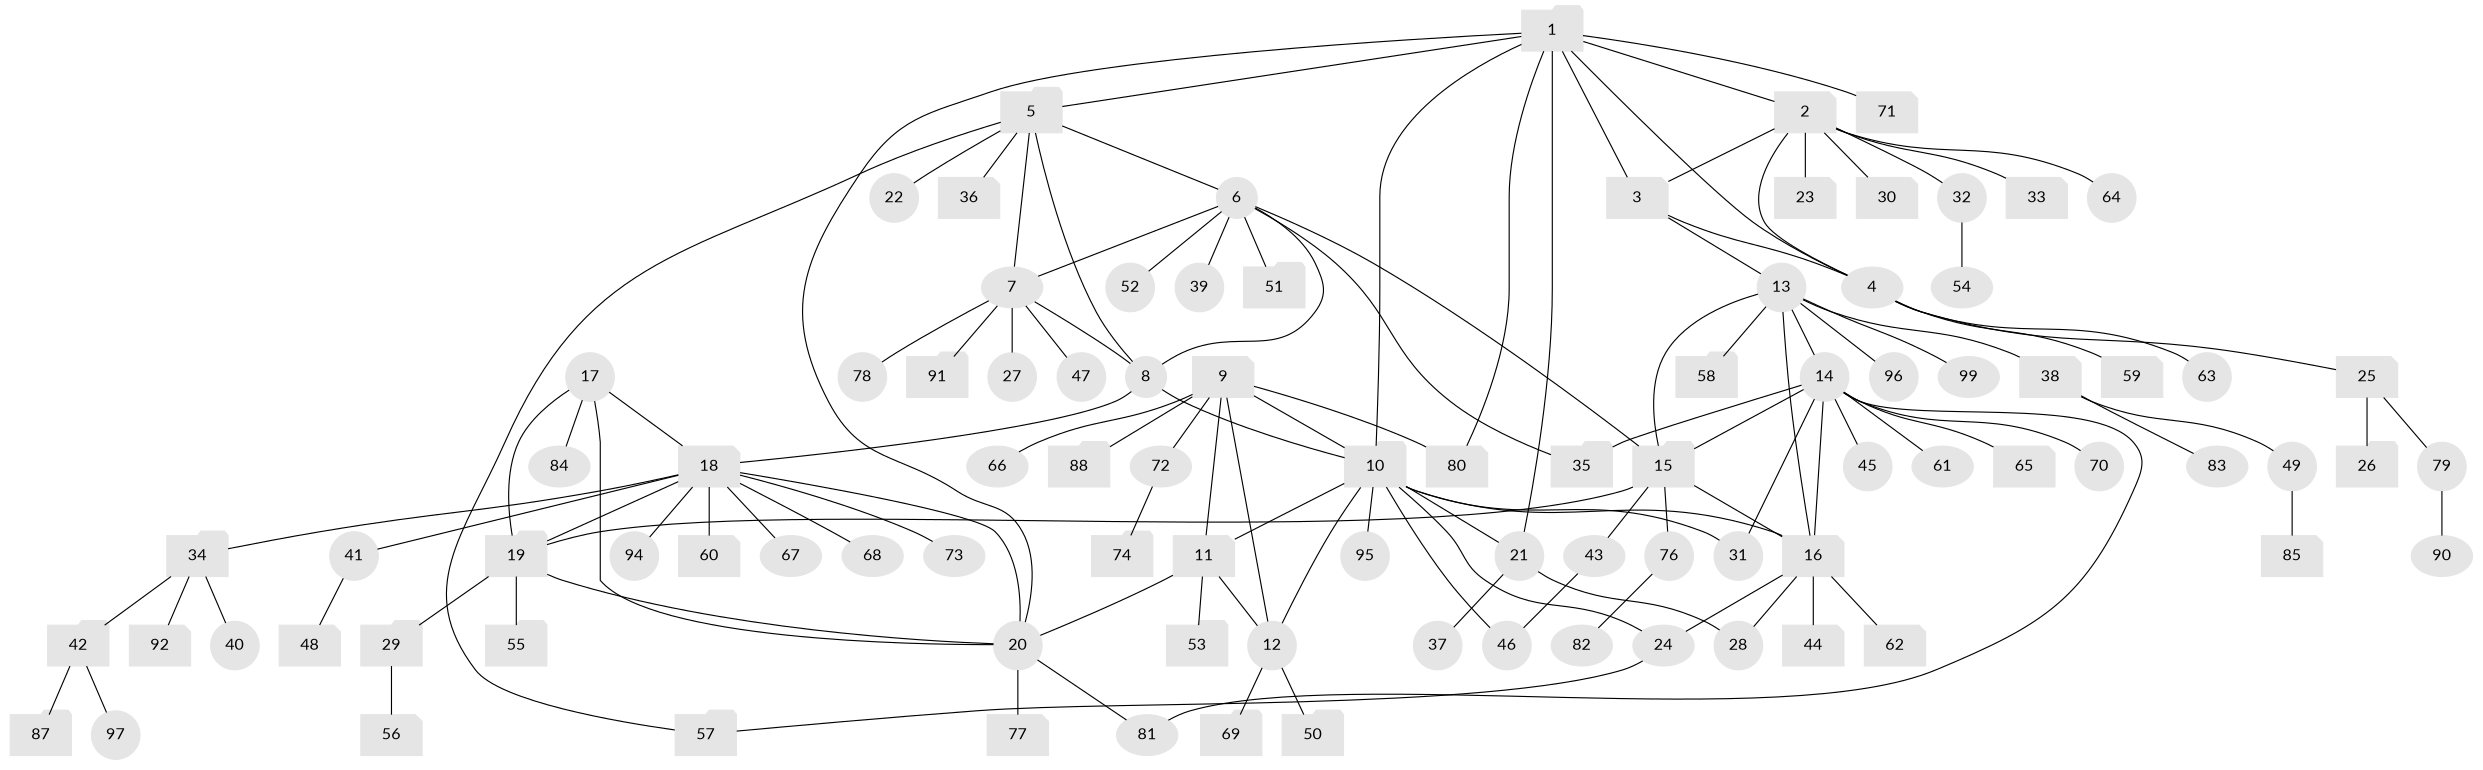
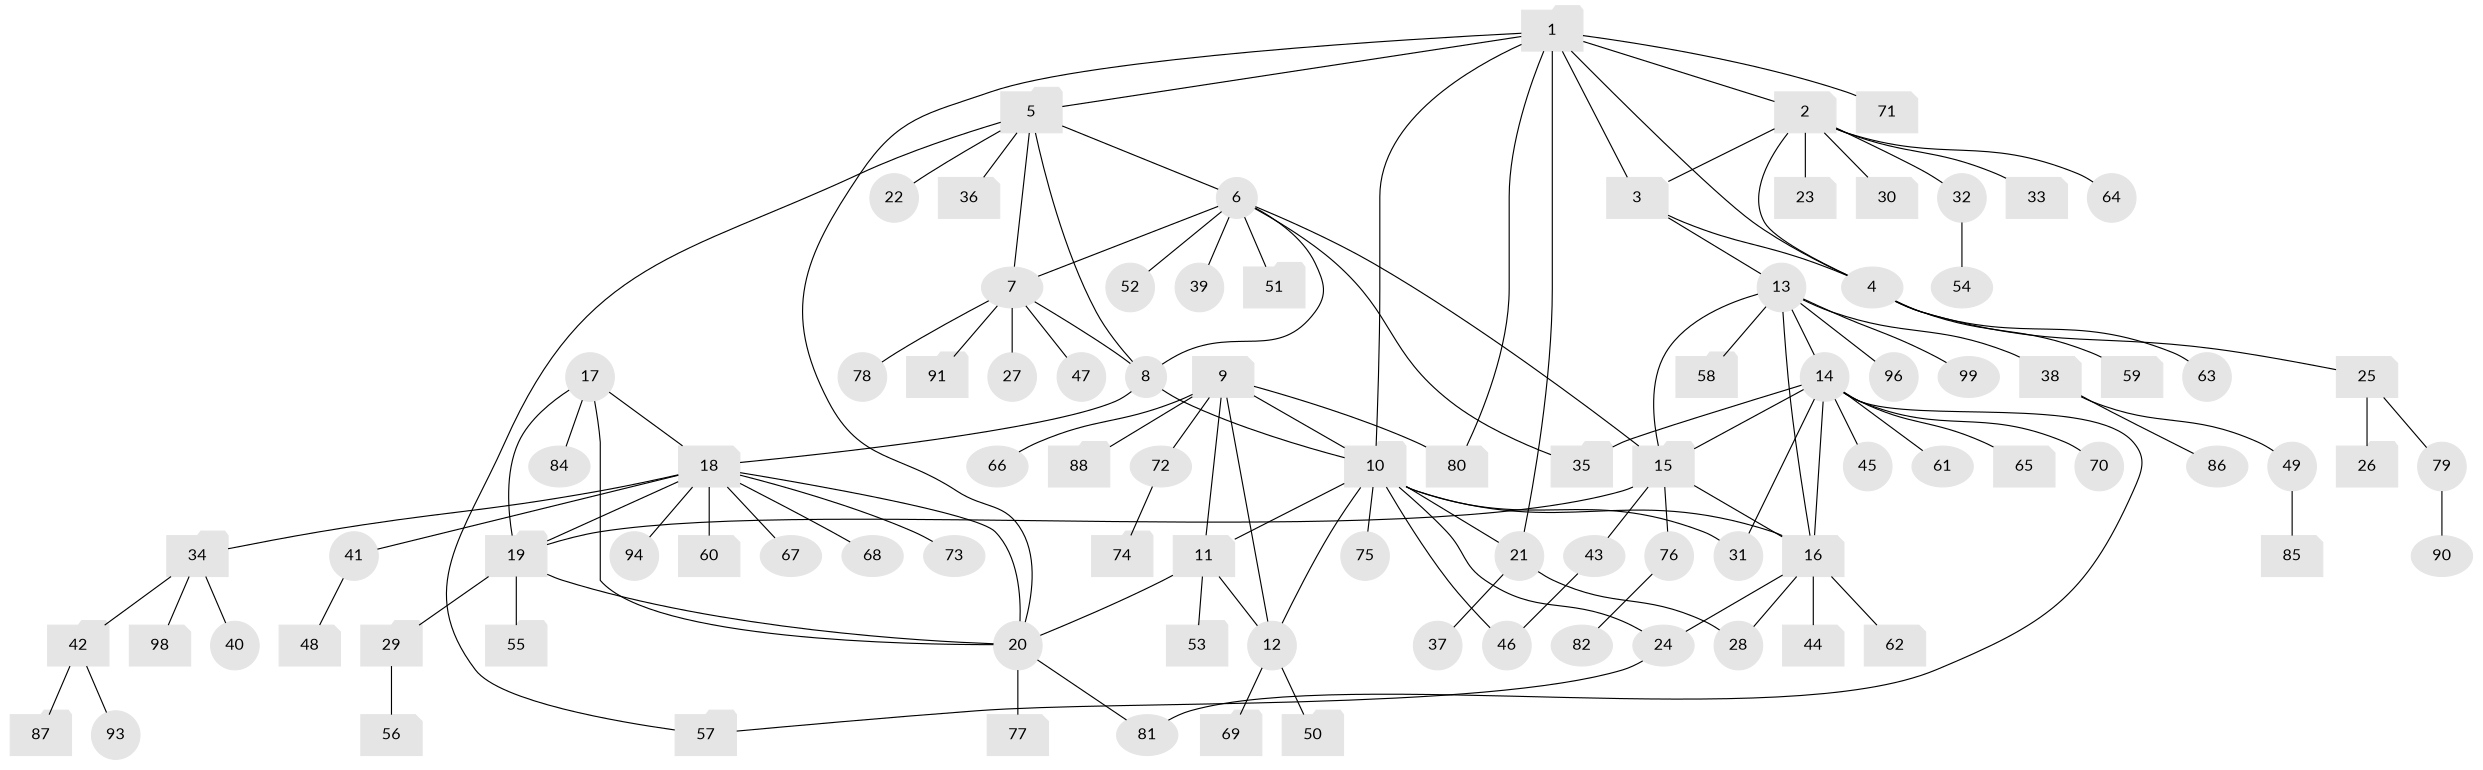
node "83": label "83" -> "86"
node "95": label "95" -> "75"
node "92": label "92" -> "98"
node "97": label "97" -> "93"
